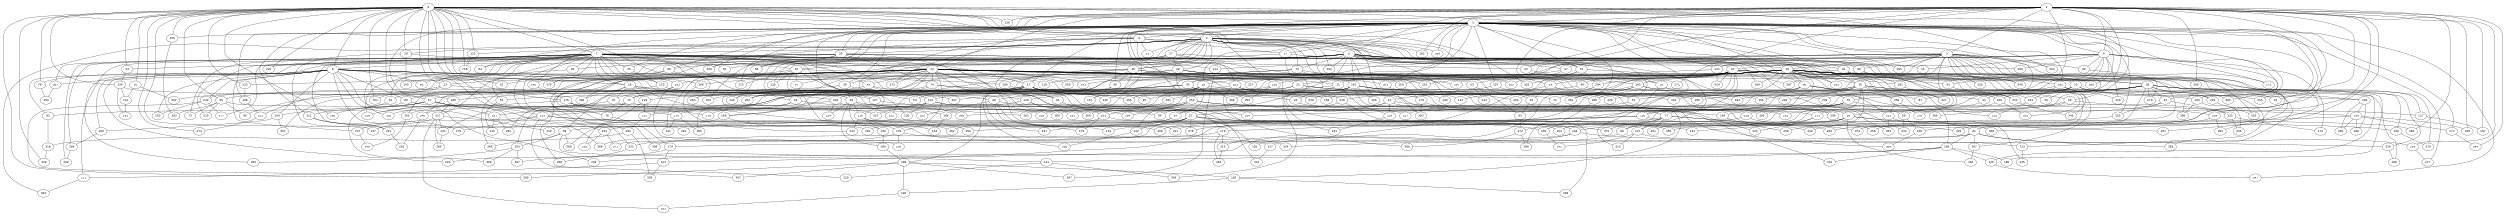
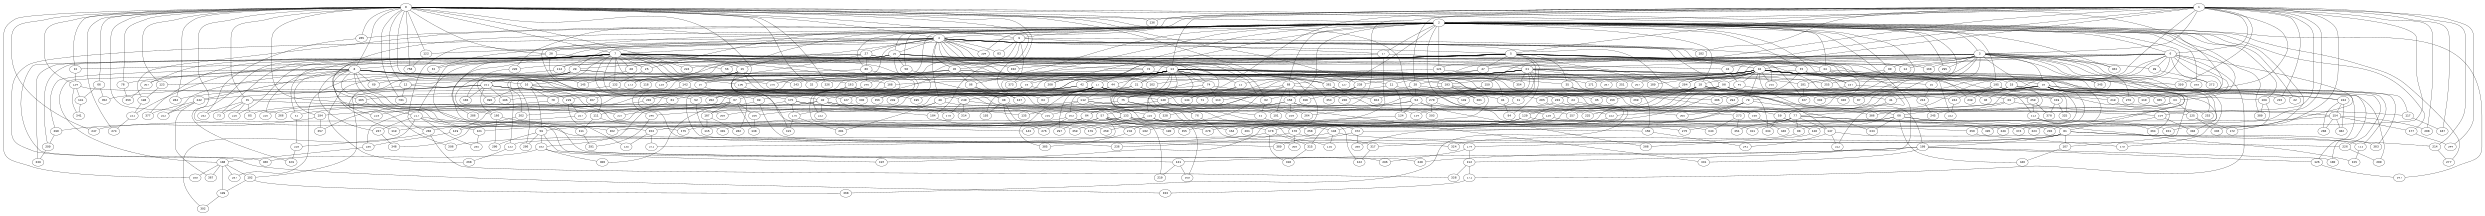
edge "2" -- "27": removed
